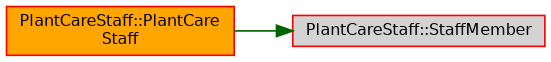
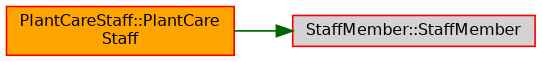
node "PlantCareStaff::StaffMember": label "PlantCareStaff::StaffMember" -> "StaffMember::StaffMember"
